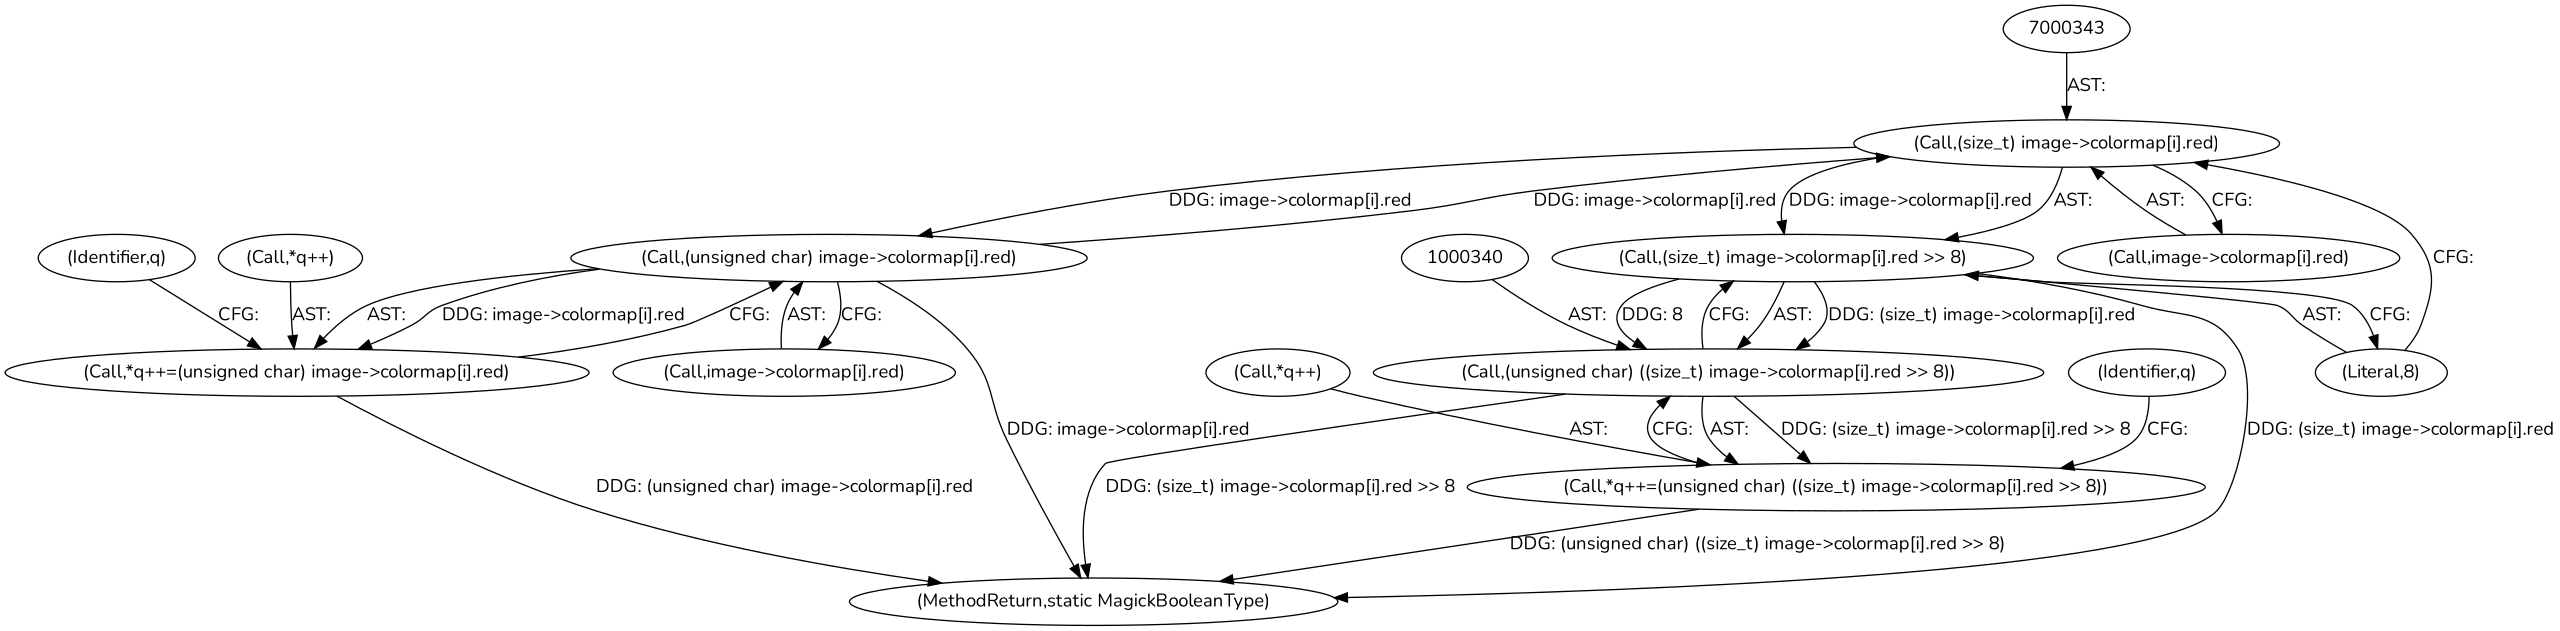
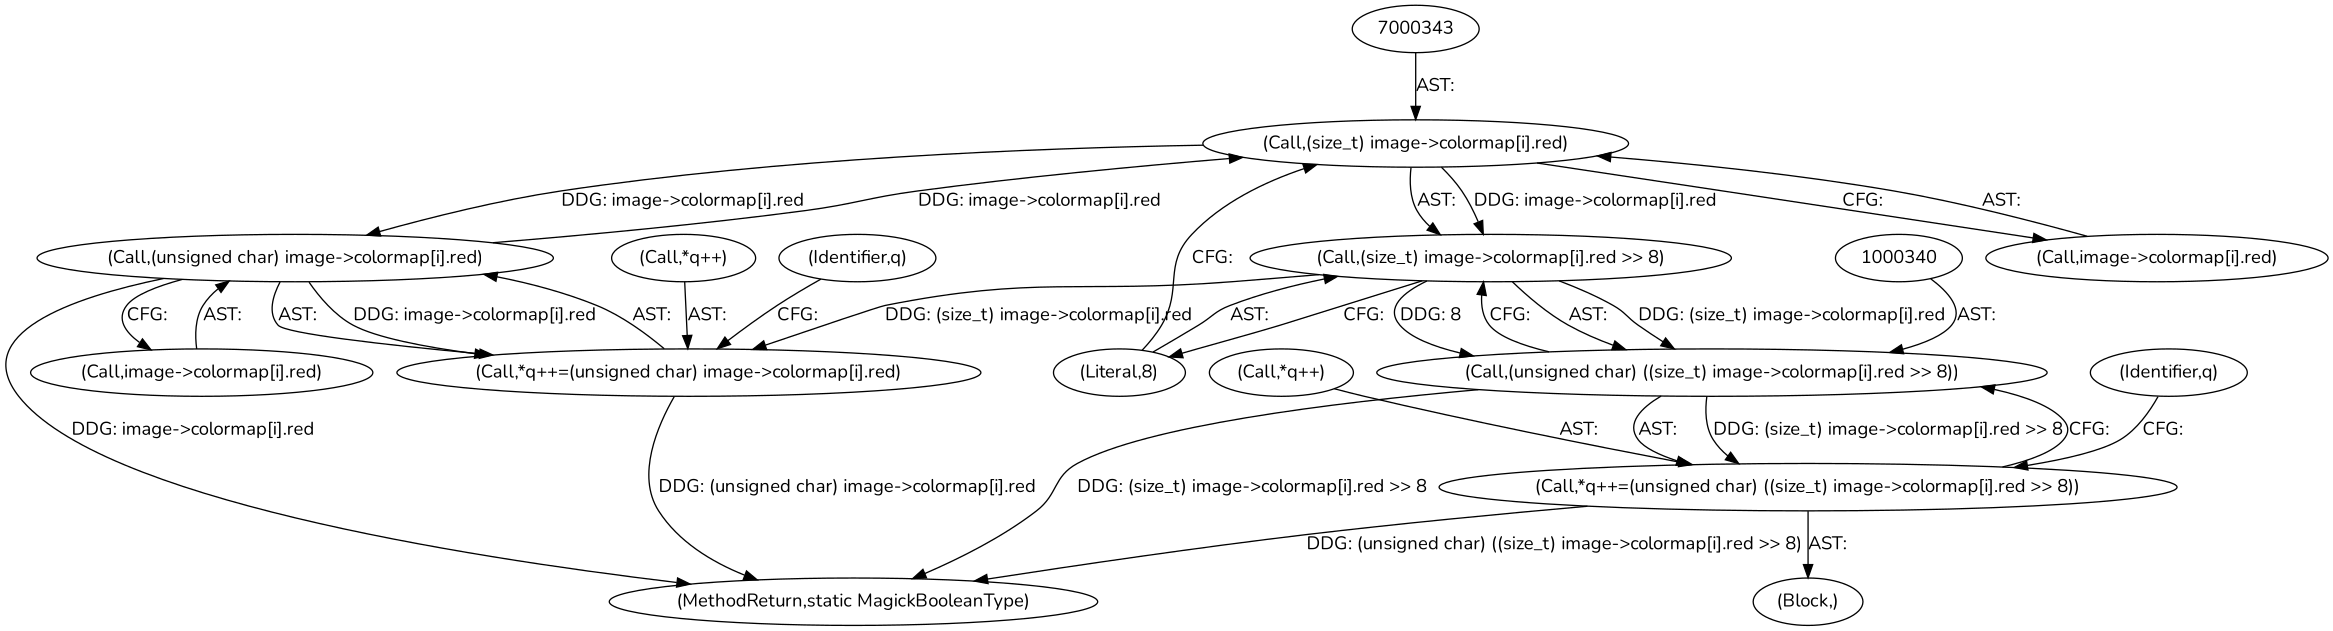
edge "(Call,*q++=(unsigned char) image->colormap[i].red)" -> "(Call,(unsigned char) image->colormap[i].red)": label "CFG: " -> "AST: "
edge "(Call,(size_t) image->colormap[i].red >> 8)" -> "(MethodReturn,static MagickBooleanType)": now "(Call,(size_t) image->colormap[i].red >> 8)" -> "(Call,*q++=(unsigned char) image->colormap[i].red)"
node "(Block,)": added
